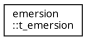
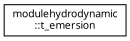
node "emersion ::t_emersion": label "emersion ::t_emersion" -> "modulehydrodynamic ::t_emersion"
